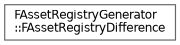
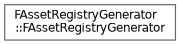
node "FAssetRegistryGenerator ::FAssetRegistryDifference": label "FAssetRegistryGenerator ::FAssetRegistryDifference" -> "FAssetRegistryGenerator ::FAssetRegistryGenerator"
